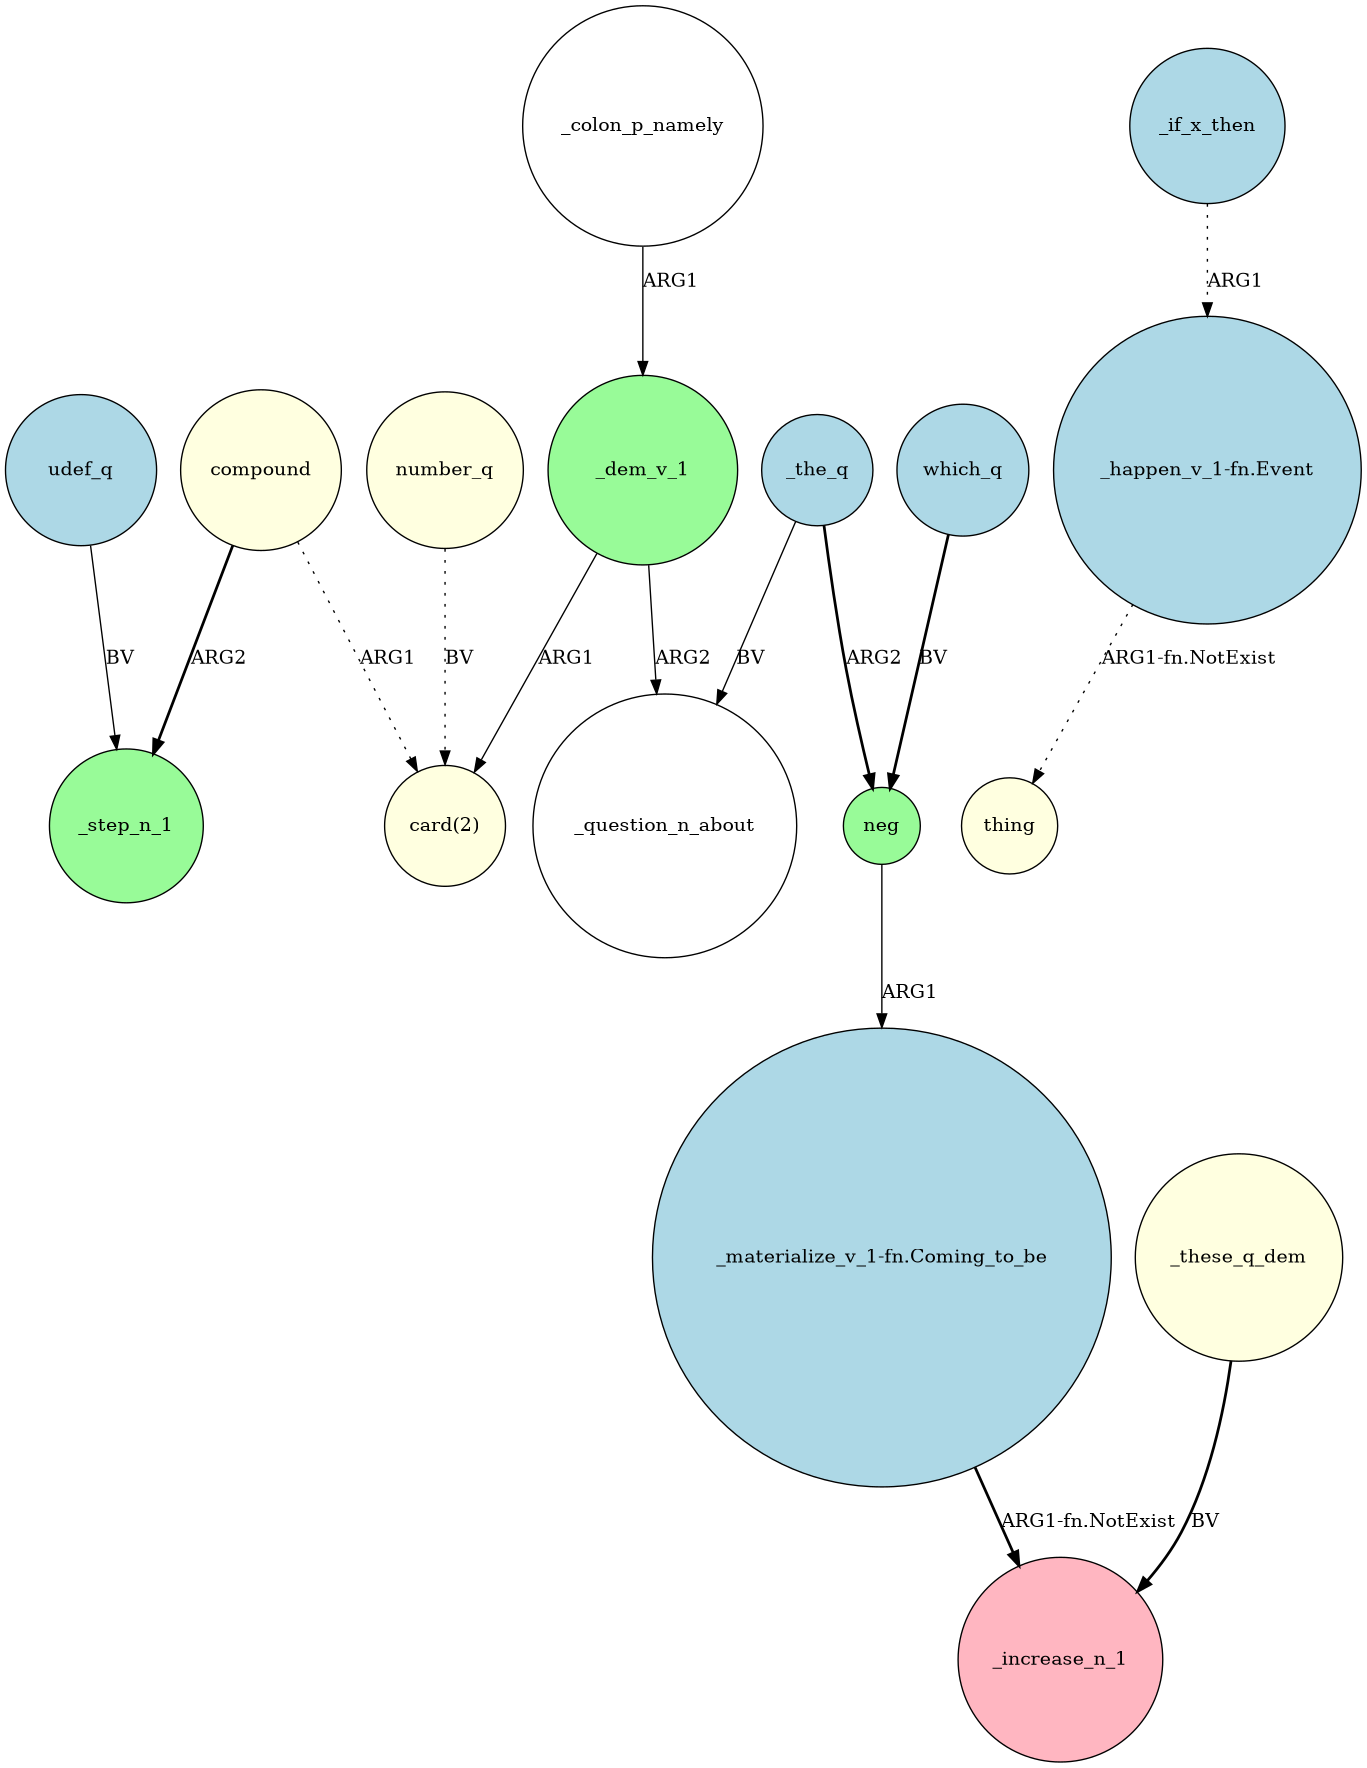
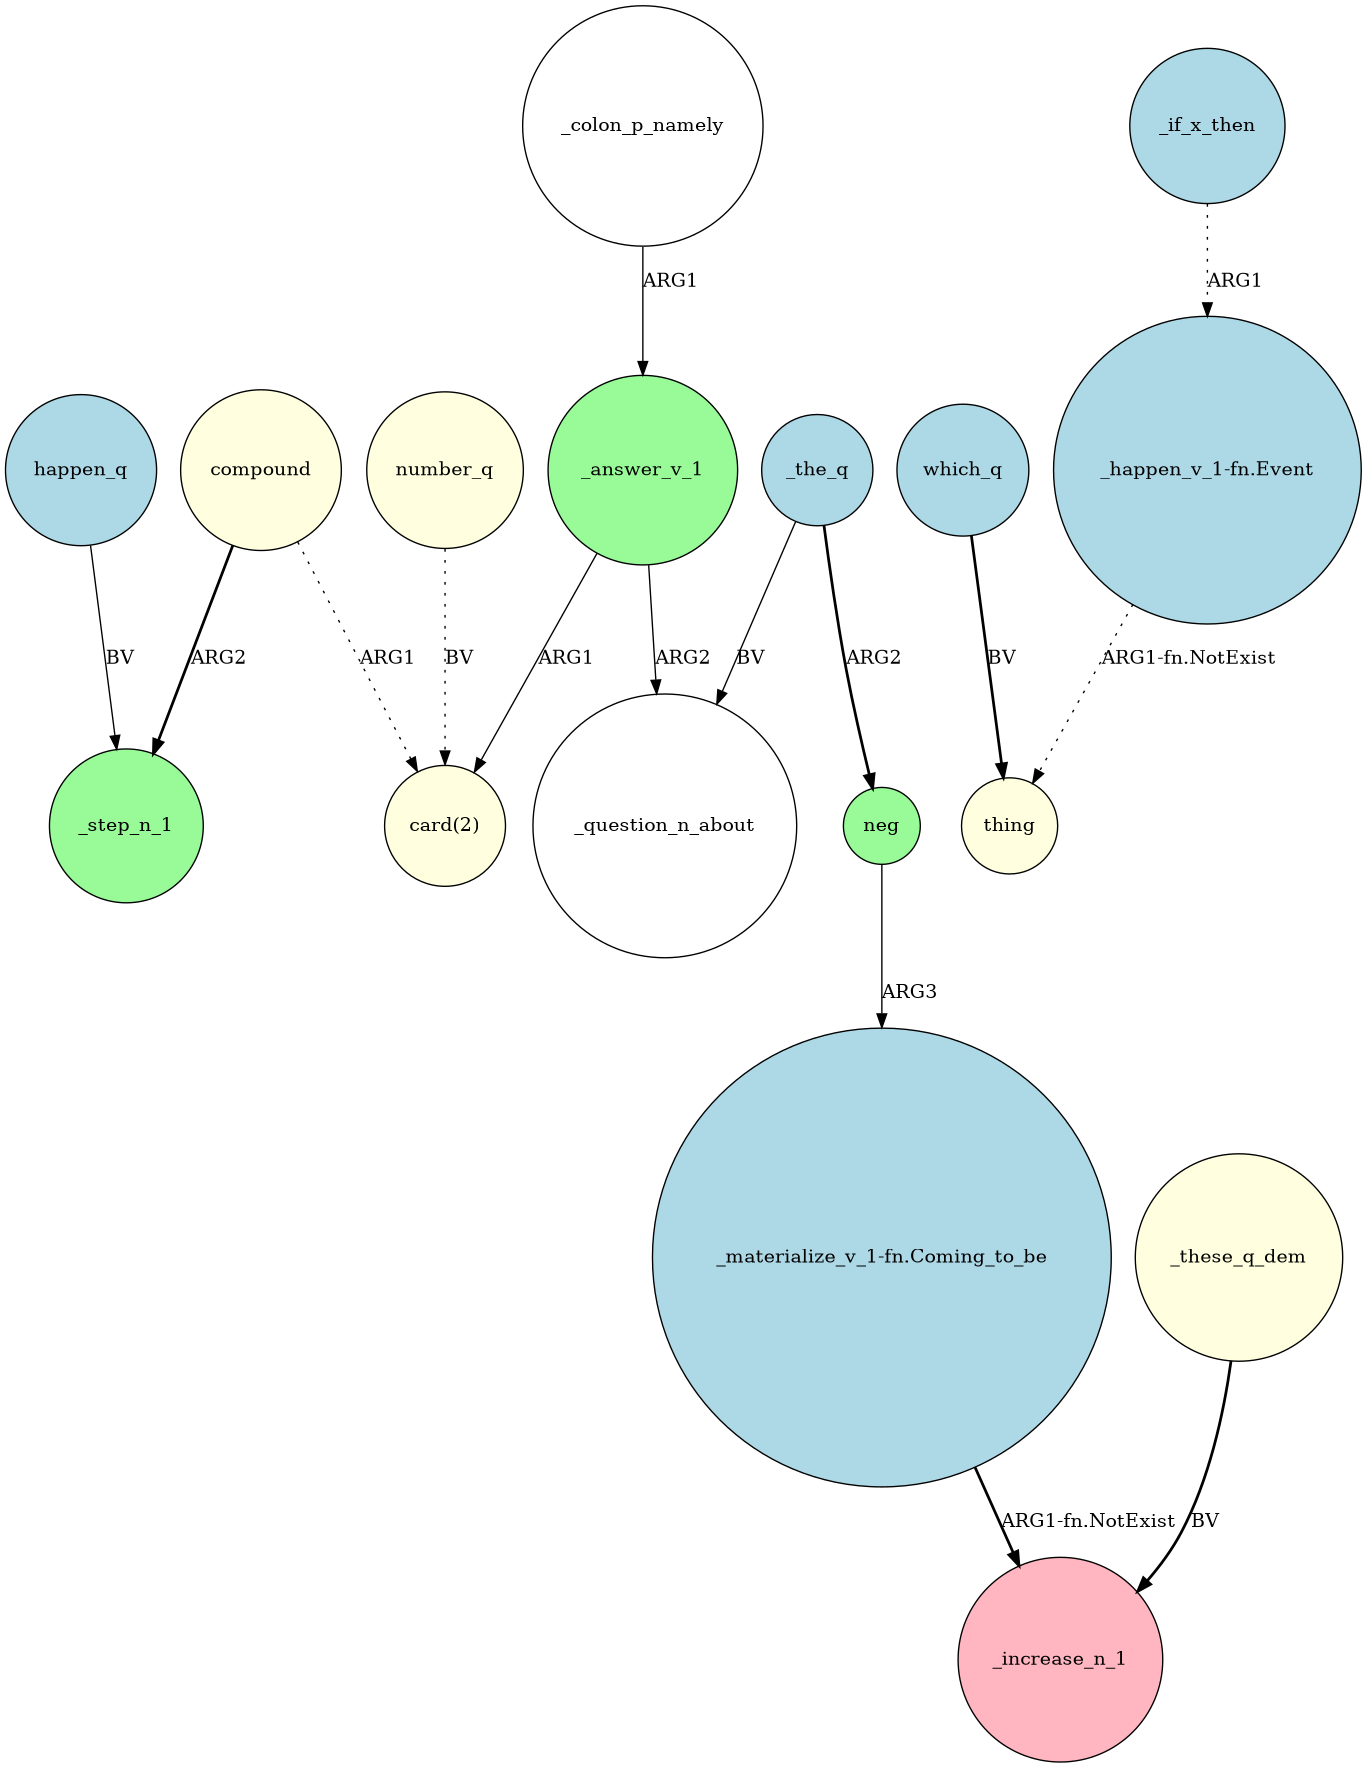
node "udef_q": label "udef_q" -> "happen_q"
node "_dem_v_1": label "_dem_v_1" -> "_answer_v_1"
edge "which_q" -> "neg": now "which_q" -> "thing"
edge "neg" -> "_materialize_v_1-fn.Coming_to_be": label "ARG1" -> "ARG3"
